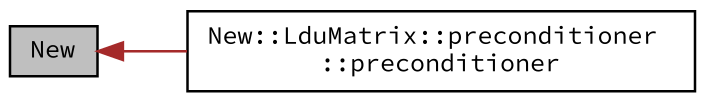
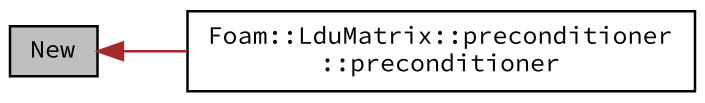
node "New::LduMatrix::preconditioner ::preconditioner": label "New::LduMatrix::preconditioner ::preconditioner" -> "Foam::LduMatrix::preconditioner ::preconditioner"
